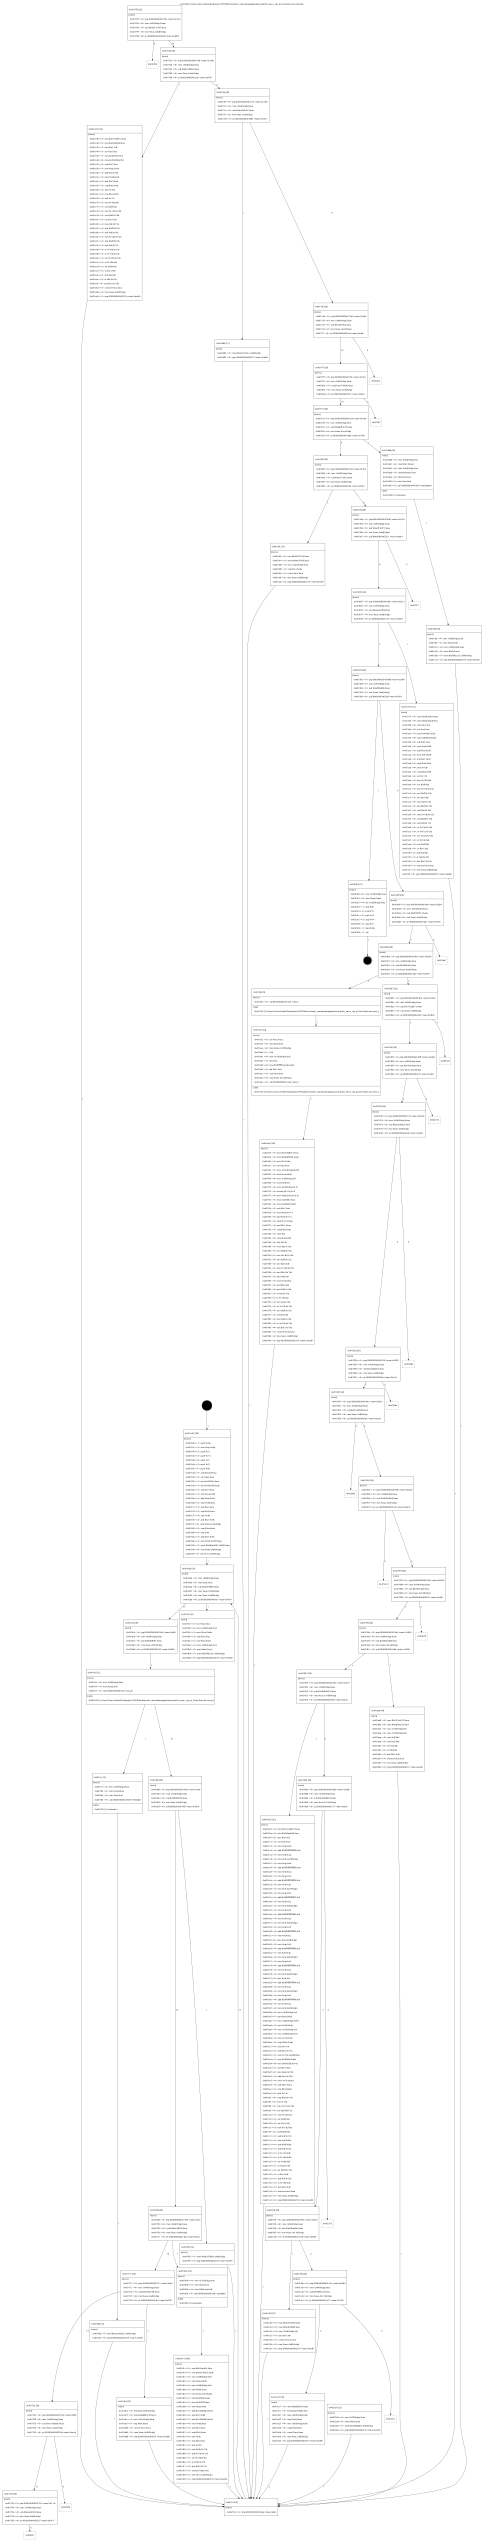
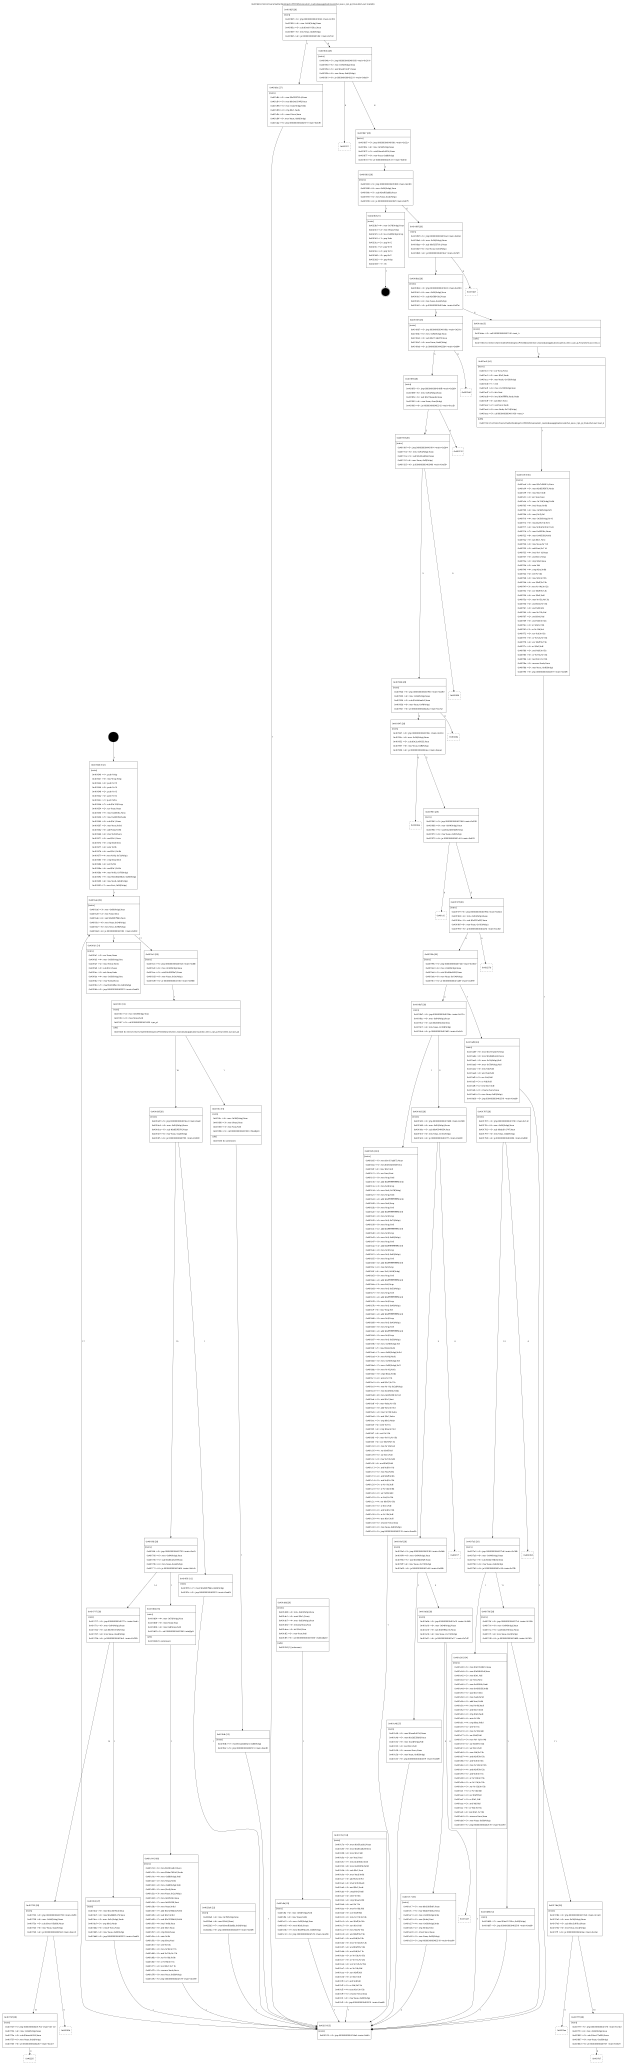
node "0x401813 [28]": removed
edge "0x401867 [28]" -> "0x401c7e [134]": removed, label "1"
